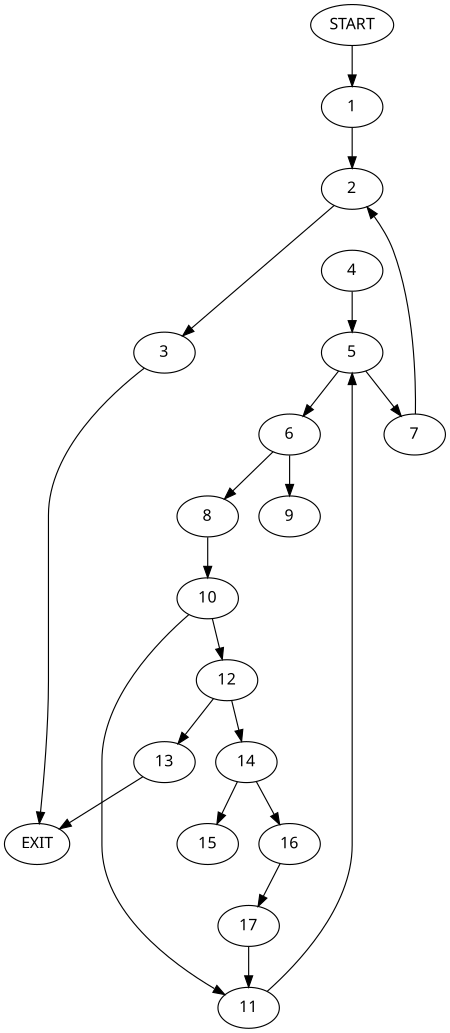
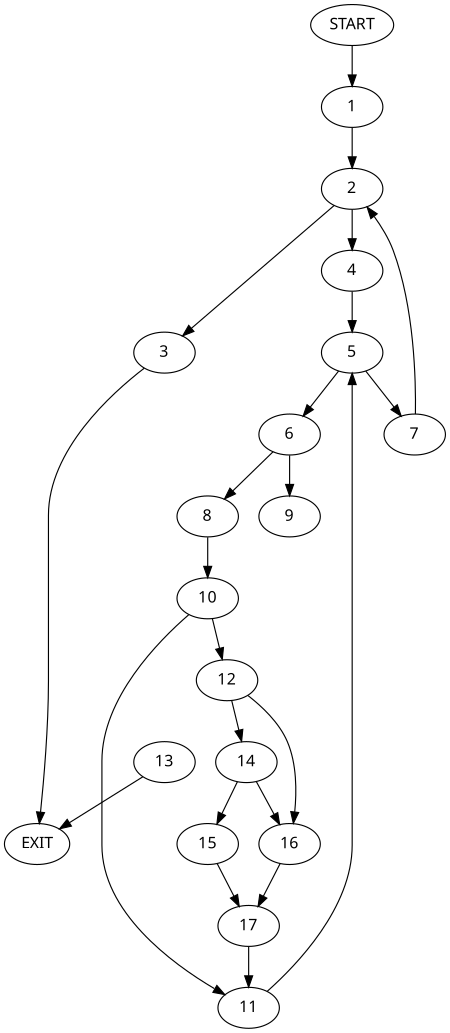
edge "2" -> "4": added
edge "12" -> "13": now "12" -> "16"
edge "15" -> "17": added
